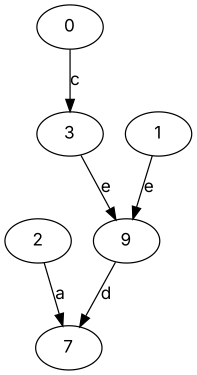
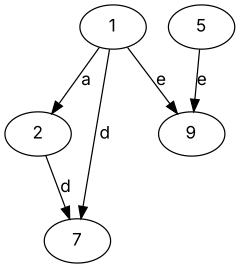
node "0": removed
edge "1" -> "2": added, label "a"
node "3": label "3" -> "5"
edge "9" -> "7": now "1" -> "7"
edge "2" -> "7": label "a" -> "d"
